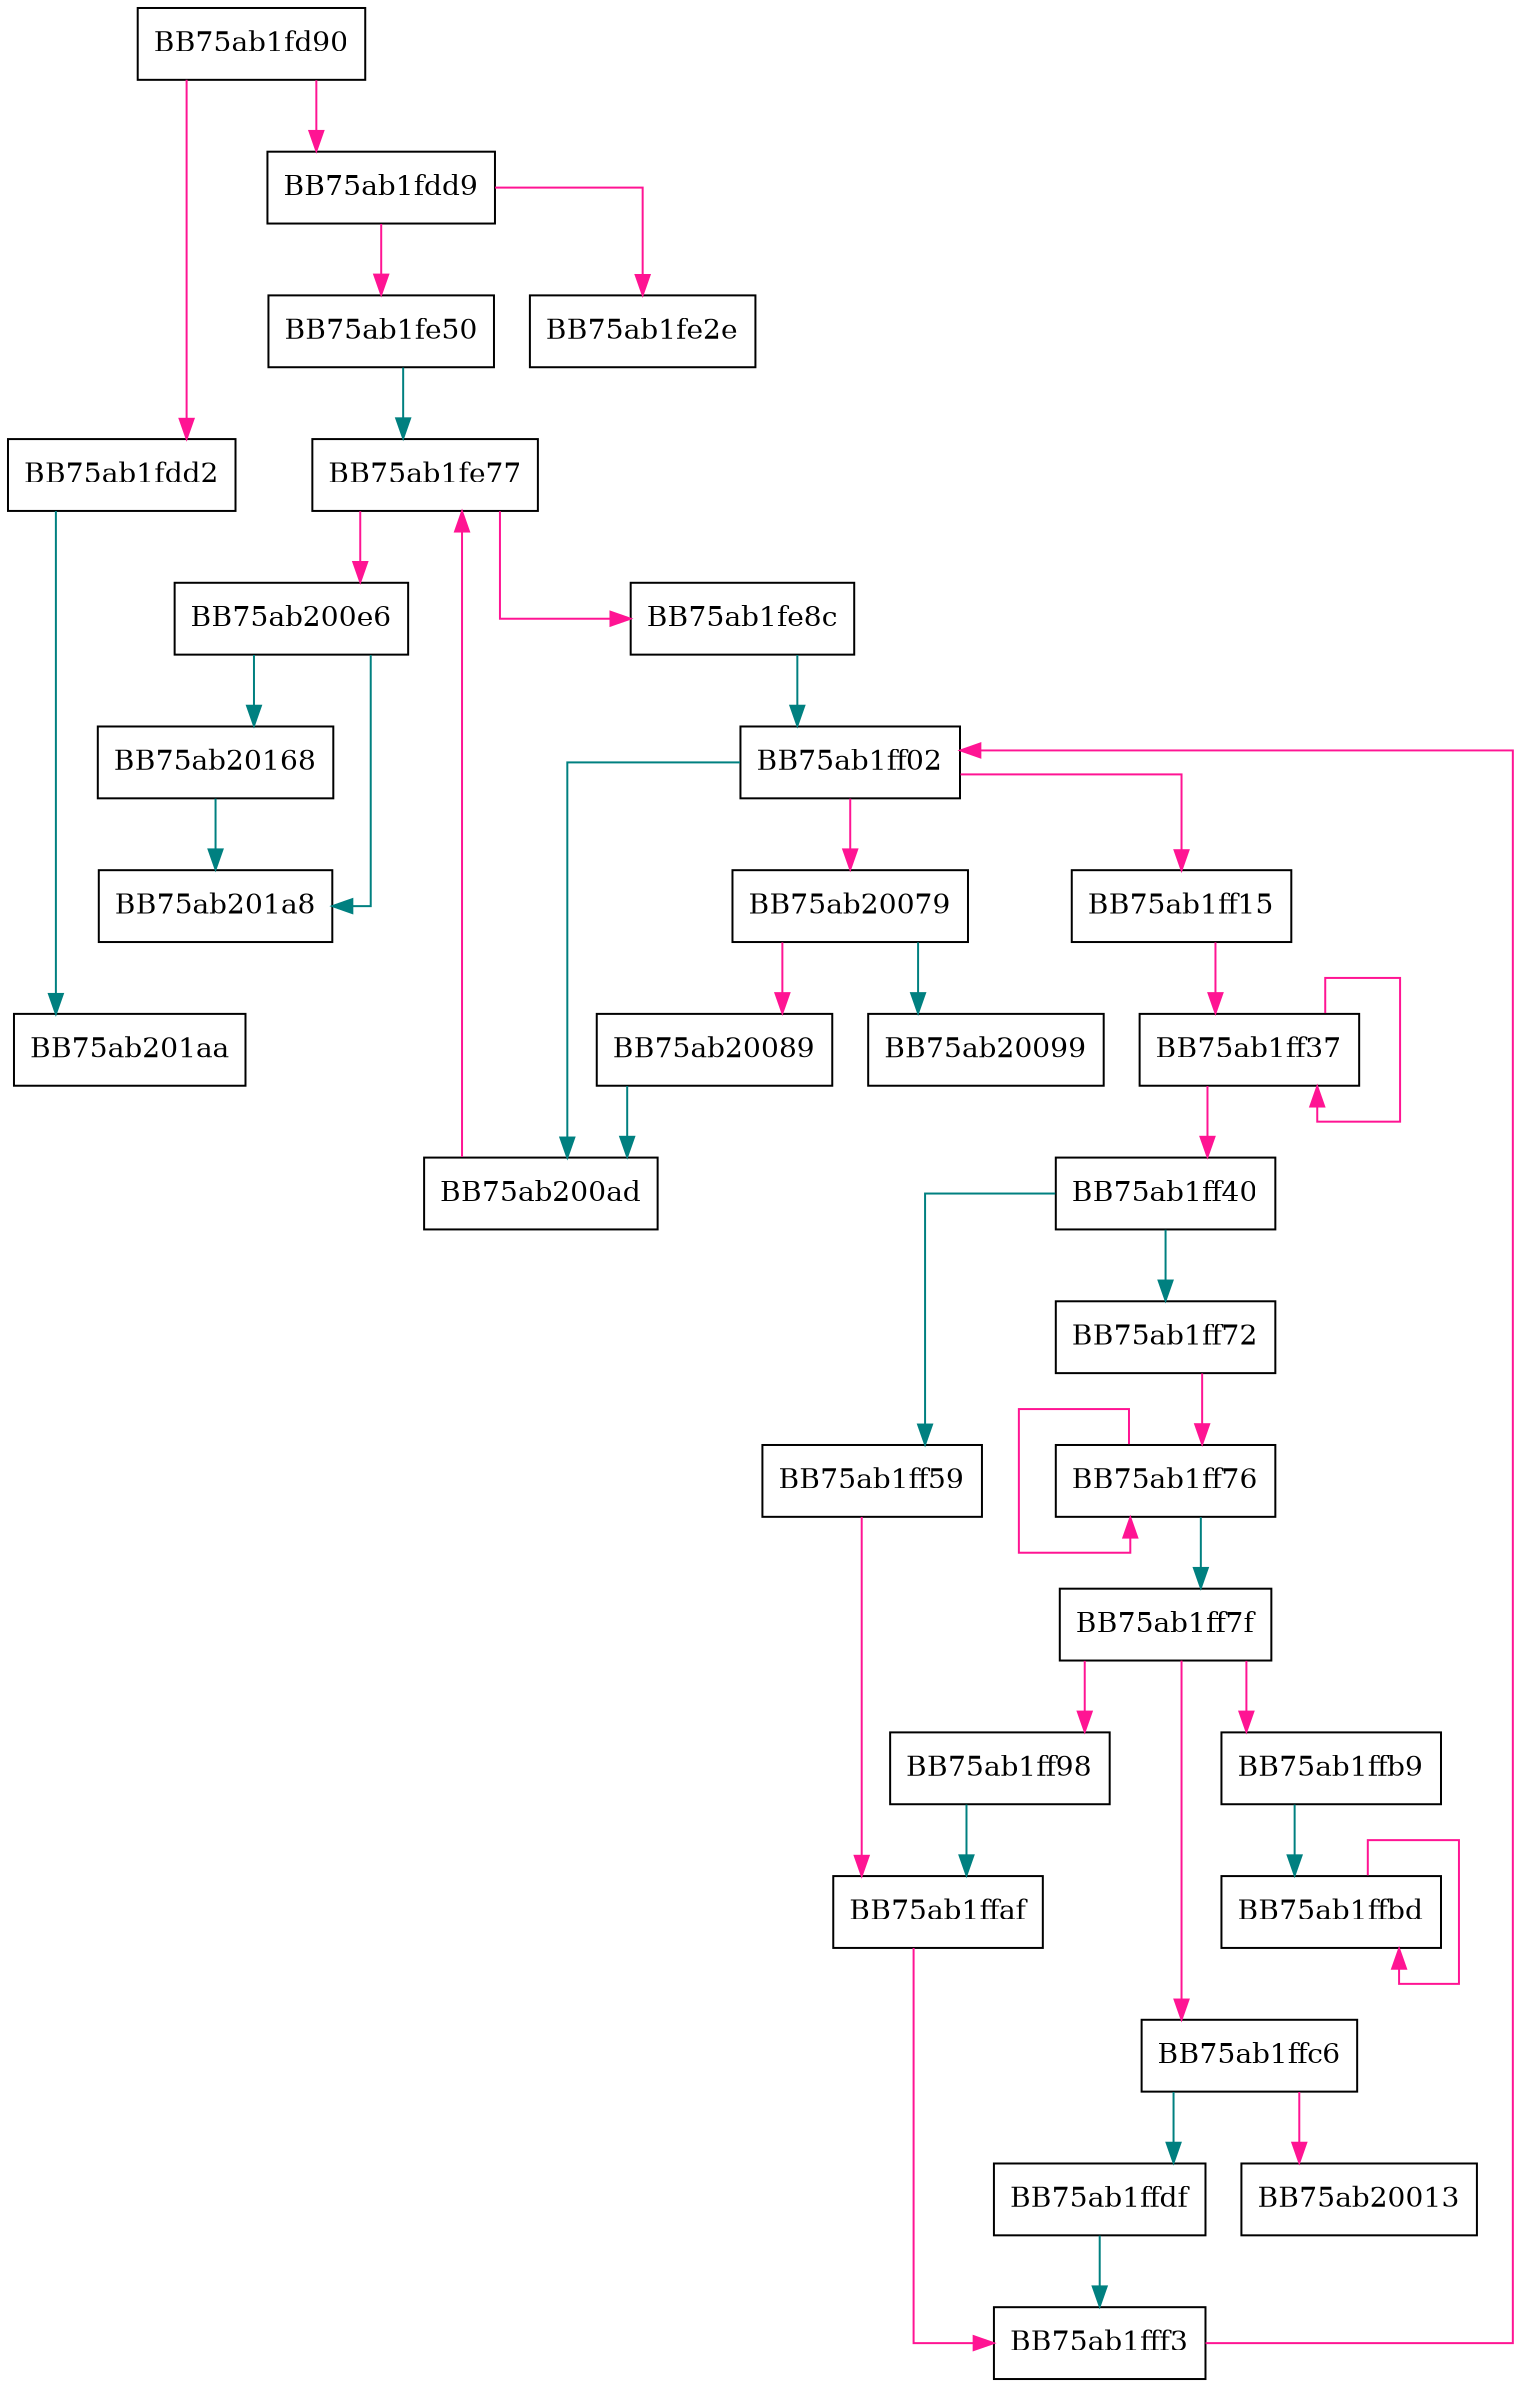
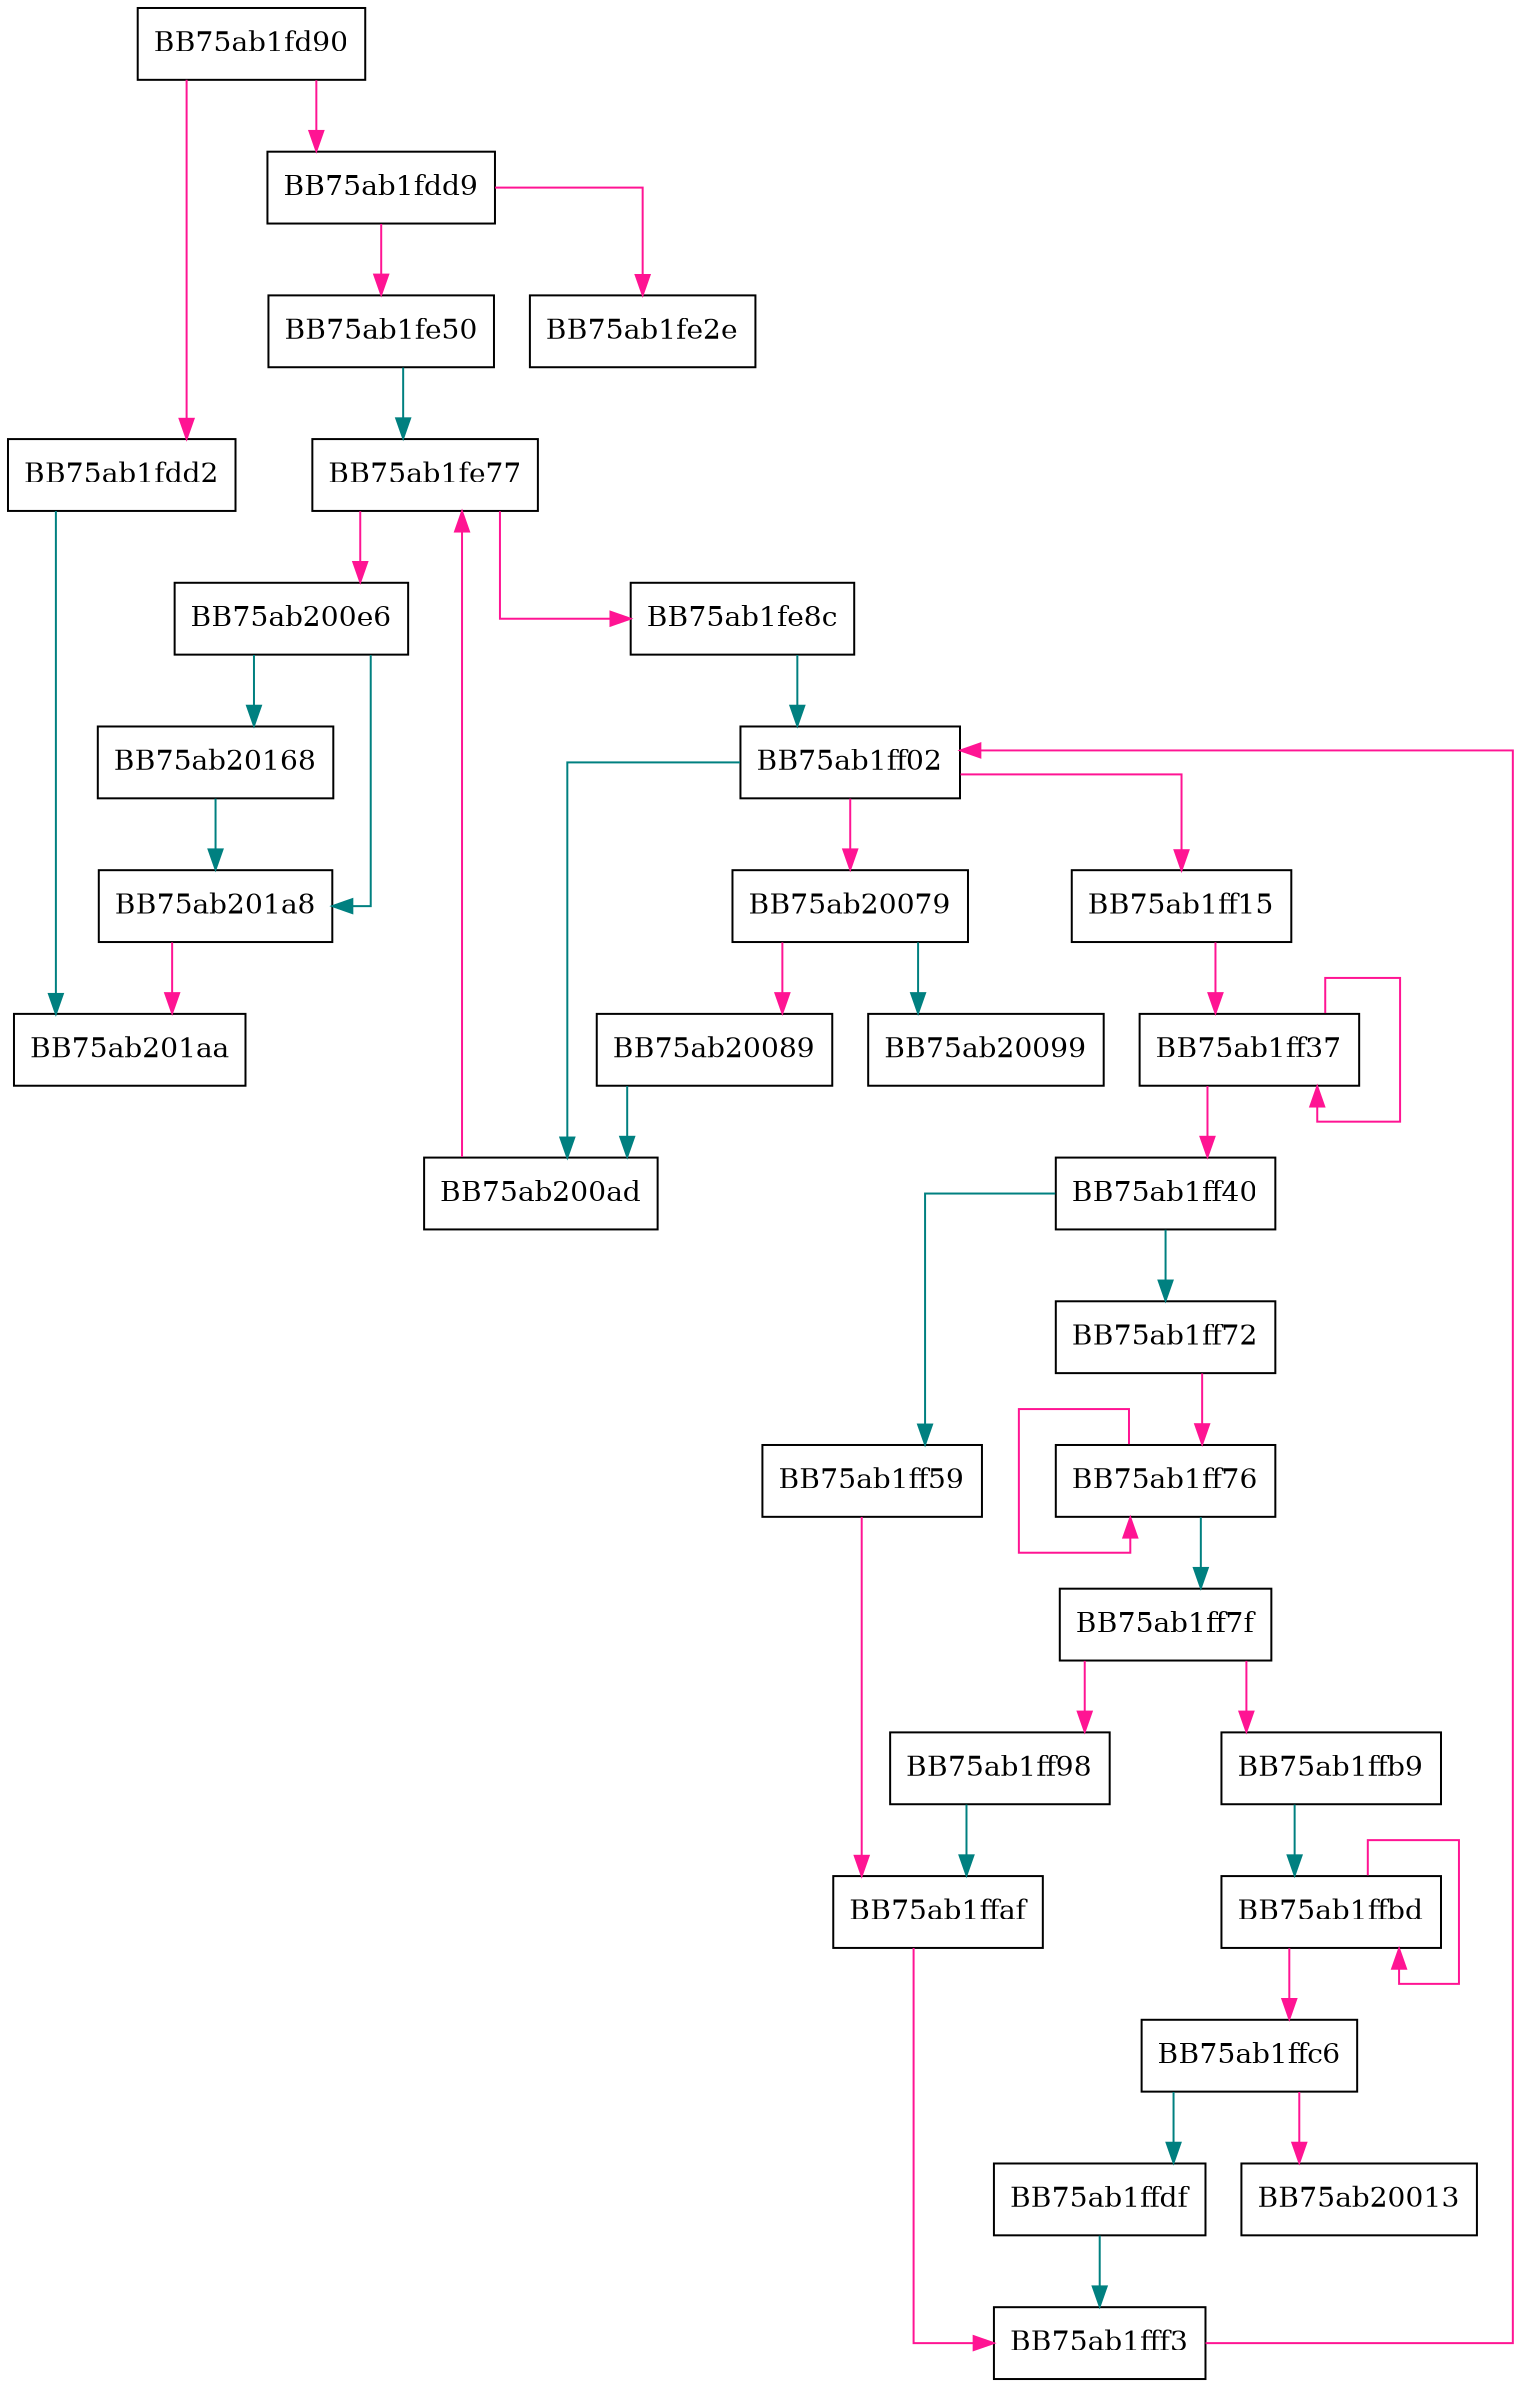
edge "BB75ab201a8" -> "BB75ab201aa": added
edge "BB75ab1ff7f" -> "BB75ab1ffc6": now "BB75ab1ffbd" -> "BB75ab1ffc6"
